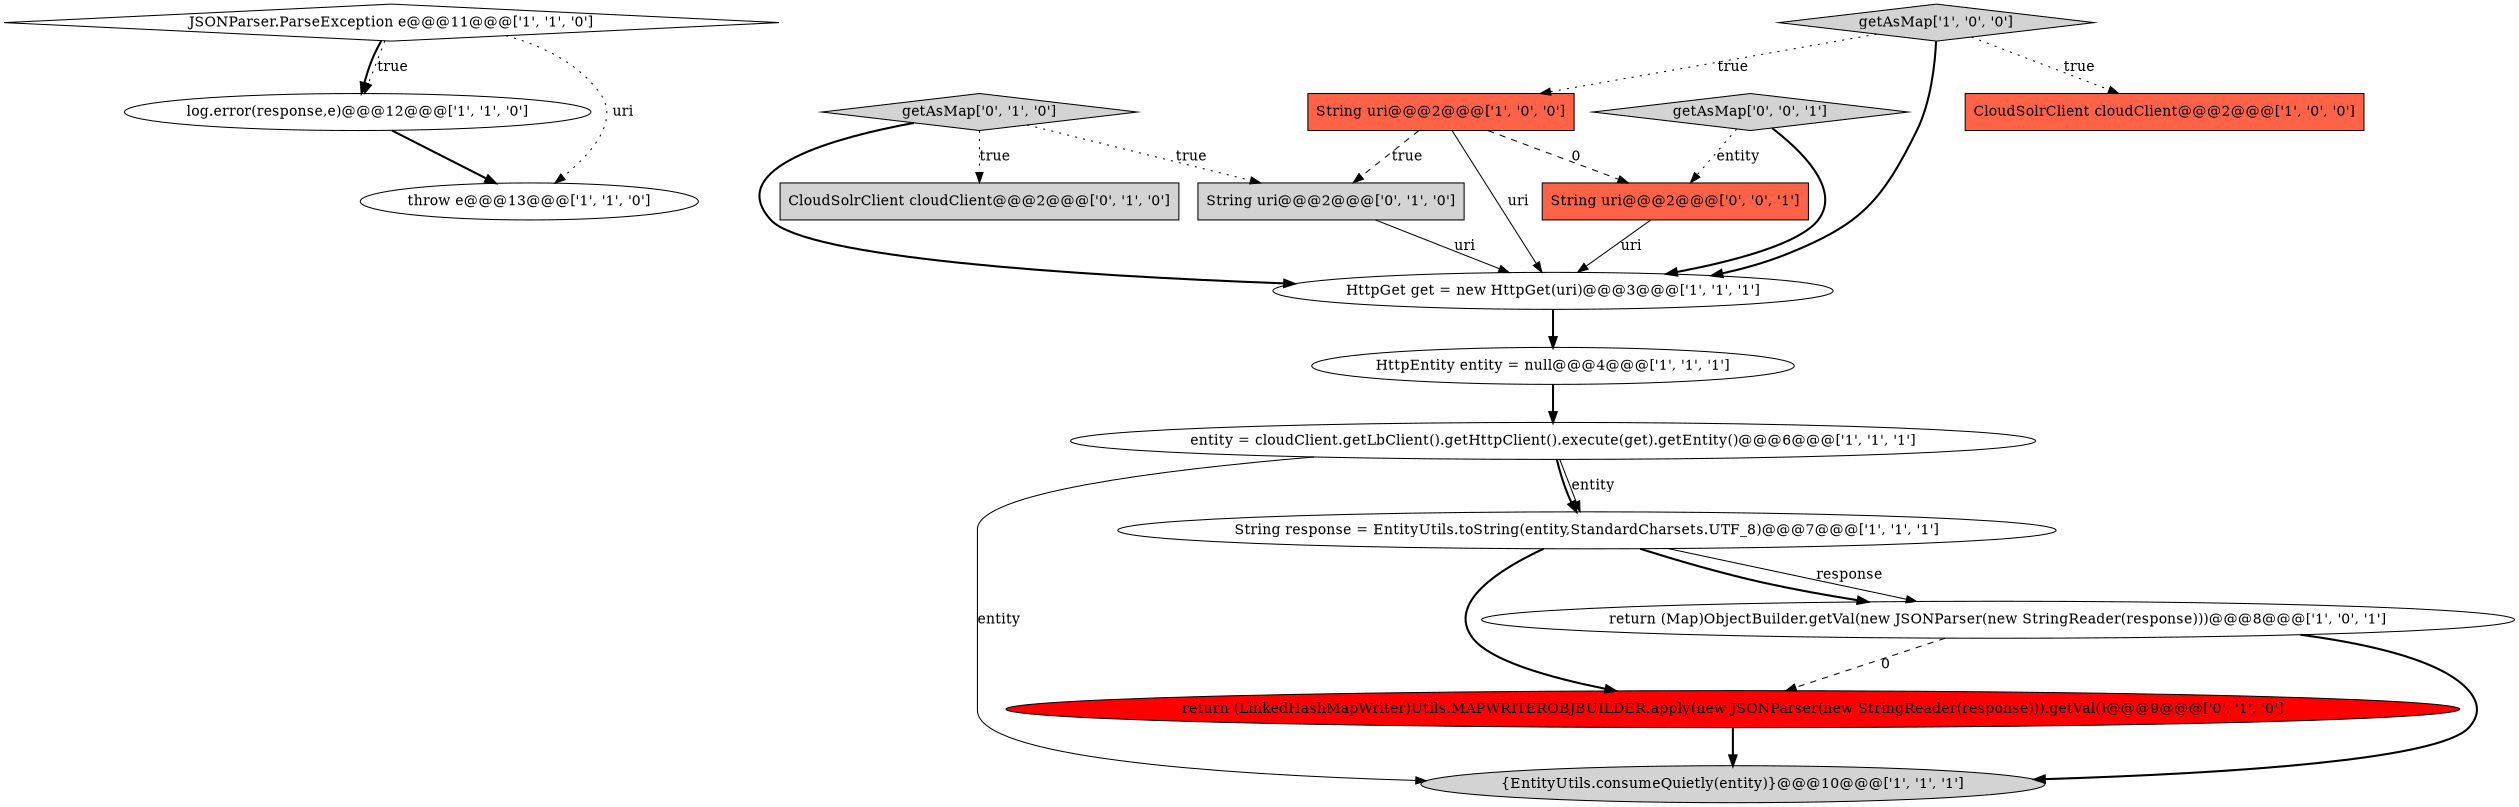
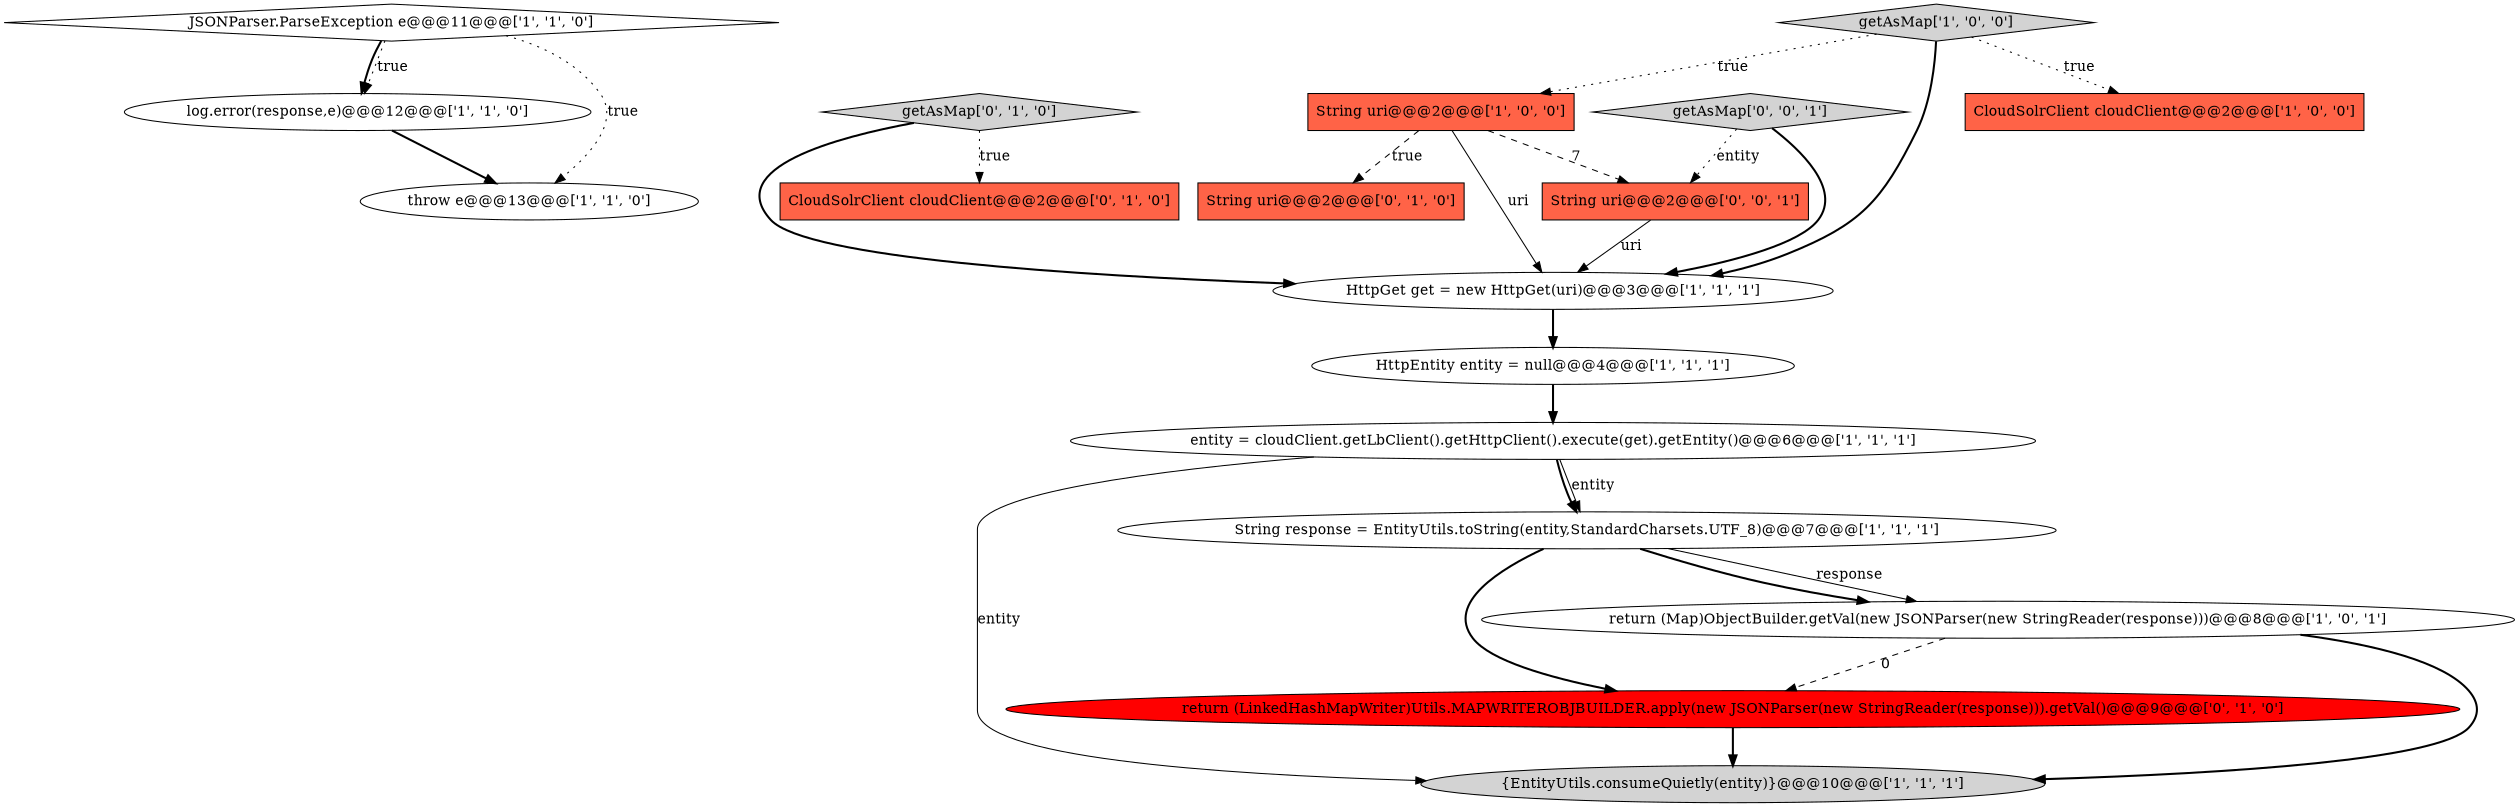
edge "JSONParser.ParseException e@@@11@@@['1', '1', '0']" -> "throw e@@@13@@@['1', '1', '0']": label "uri" -> "true"
edge "getAsMap['0', '1', '0']" -> "String uri@@@2@@@['0', '1', '0']": removed, label "true"
edge "String uri@@@2@@@['1', '0', '0']" -> "String uri@@@2@@@['0', '0', '1']": label "0" -> "7"
node "CloudSolrClient cloudClient@@@2@@@['0', '1', '0']": fillcolor lightgray -> tomato
node "String uri@@@2@@@['0', '1', '0']": fillcolor lightgray -> tomato
edge "String uri@@@2@@@['0', '1', '0']" -> "HttpGet get = new HttpGet(uri)@@@3@@@['1', '1', '1']": removed, label "uri"
